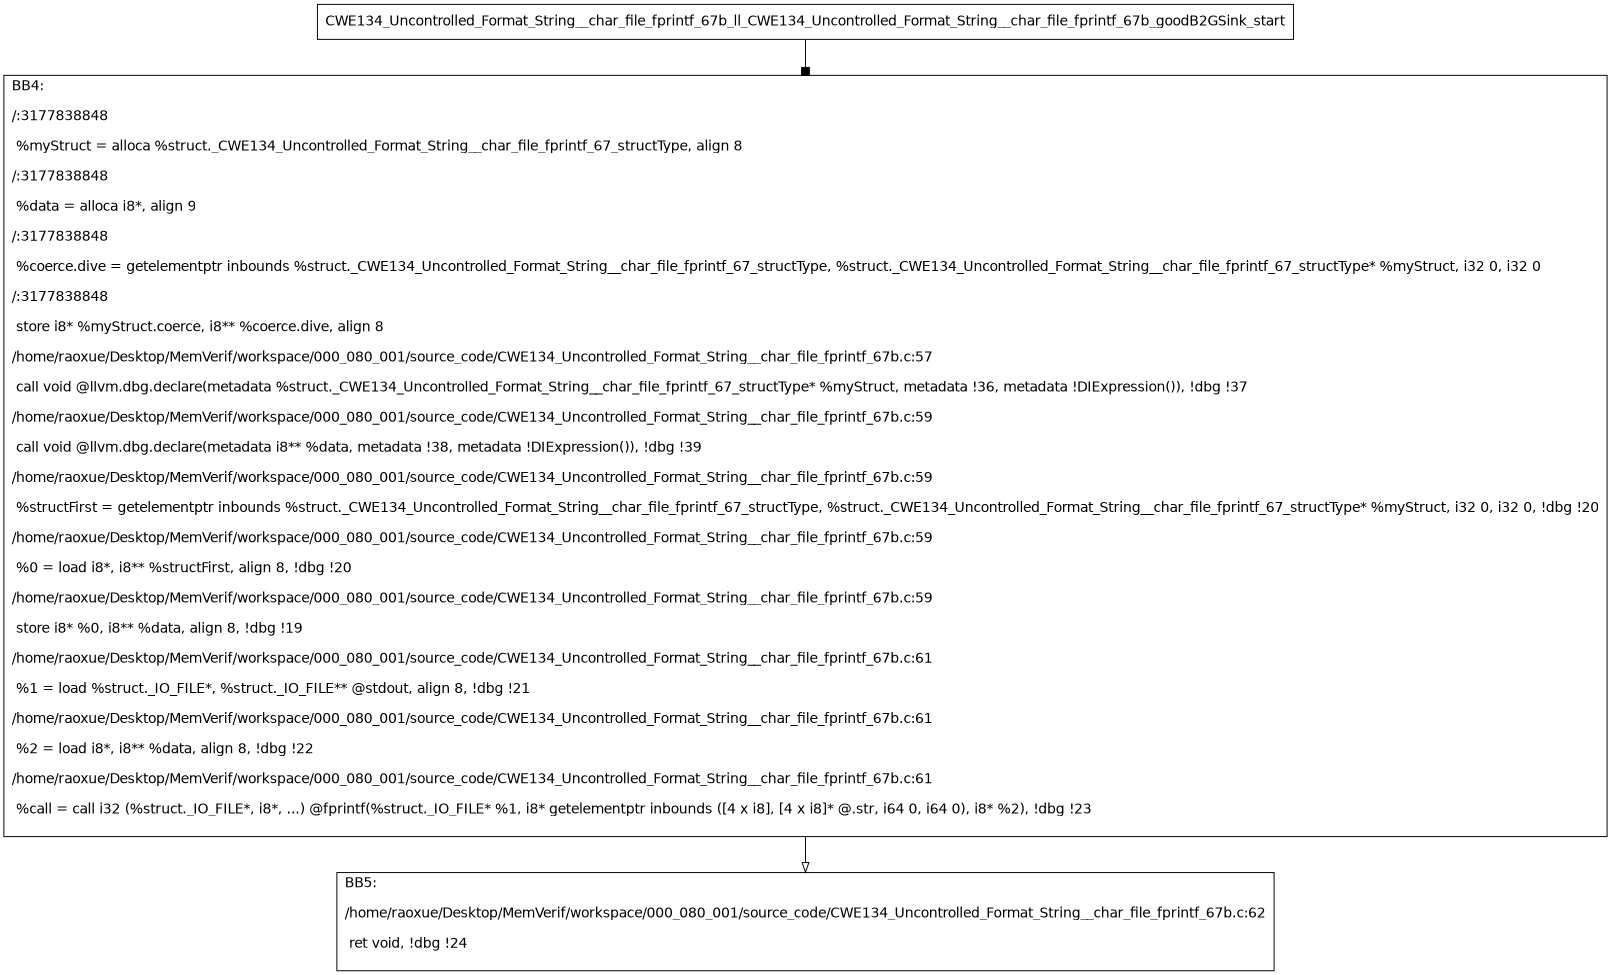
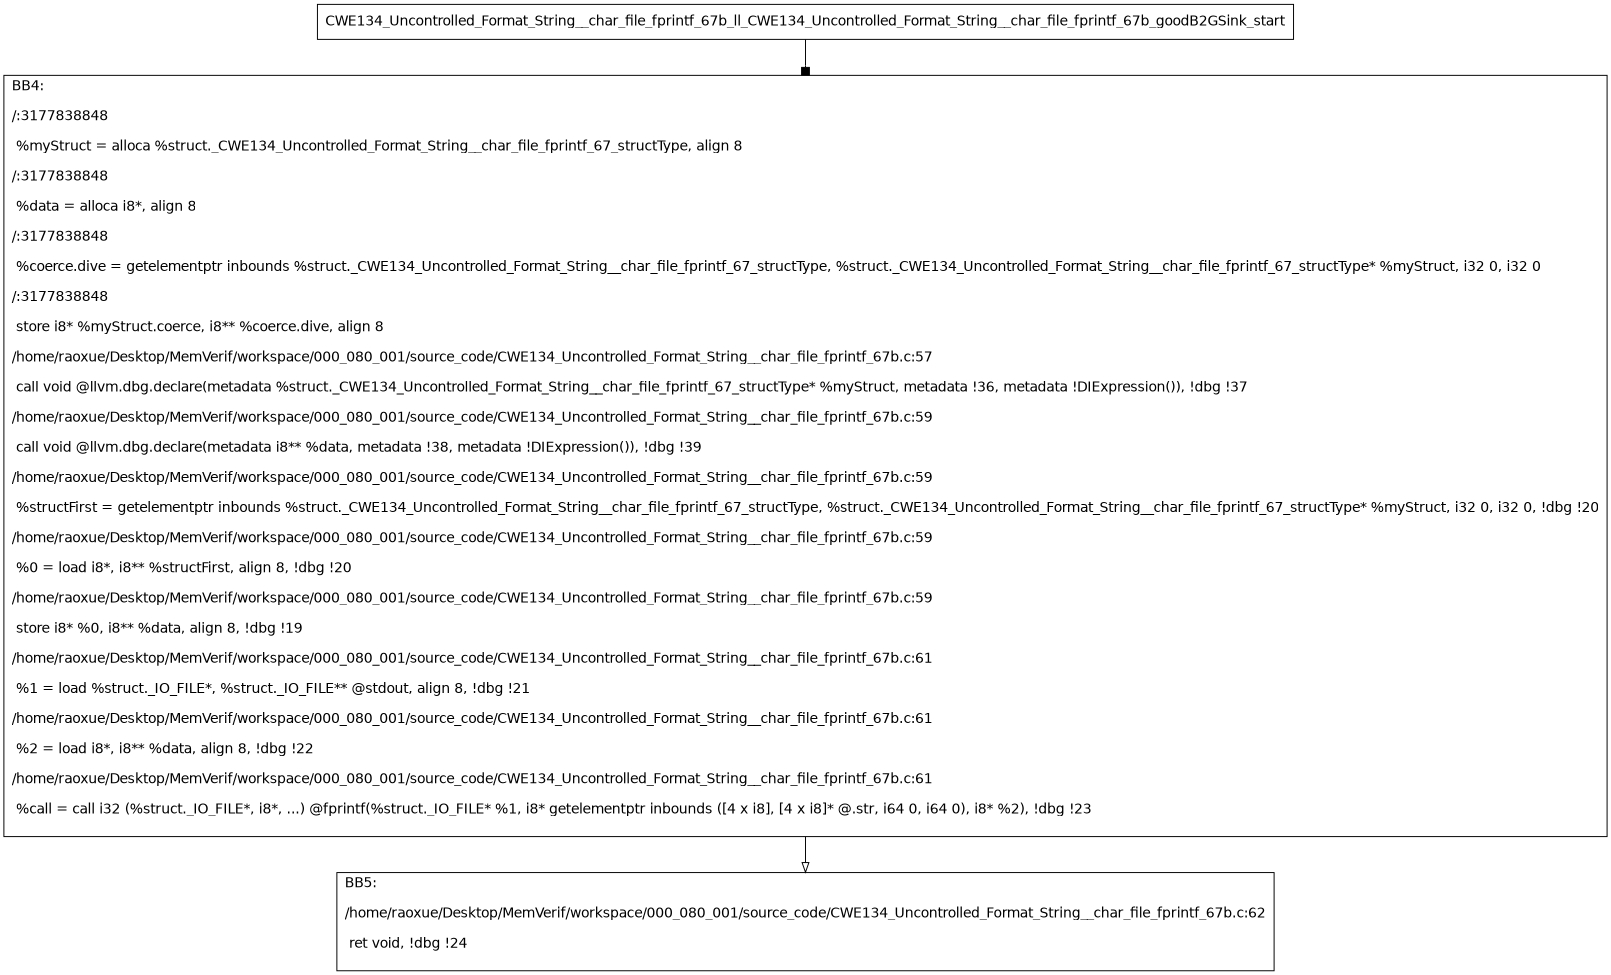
node "BB4:": text "%data = alloca i8*, align 9" -> "%data = alloca i8*, align 8"
